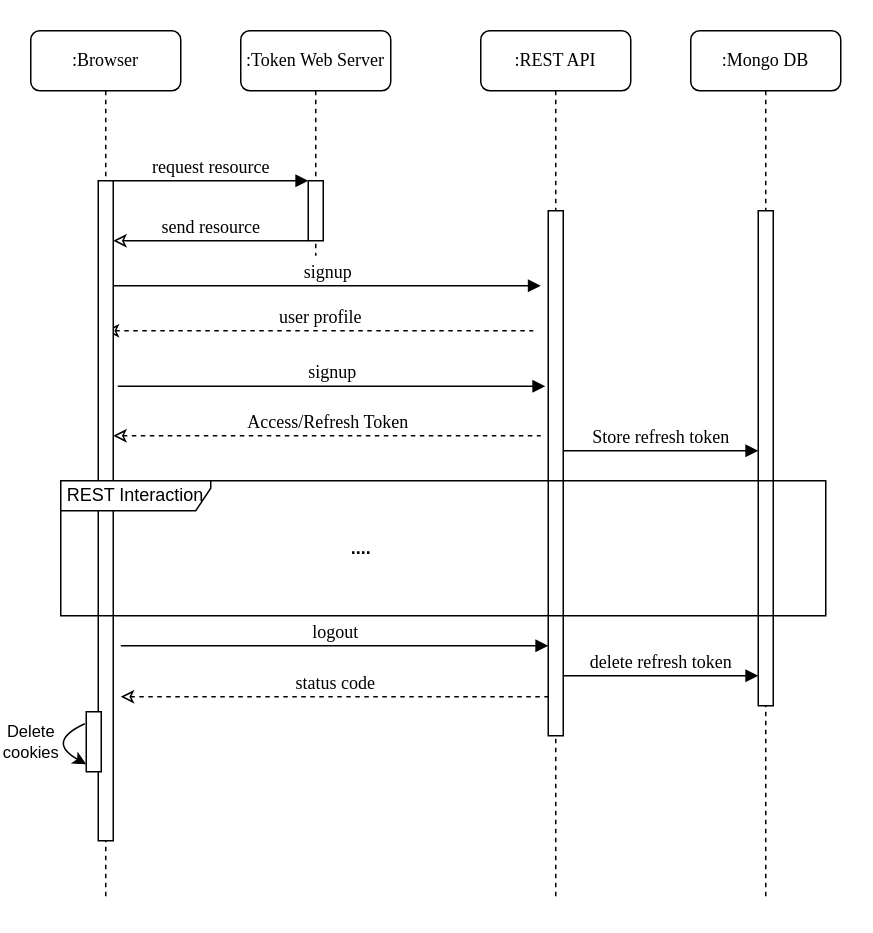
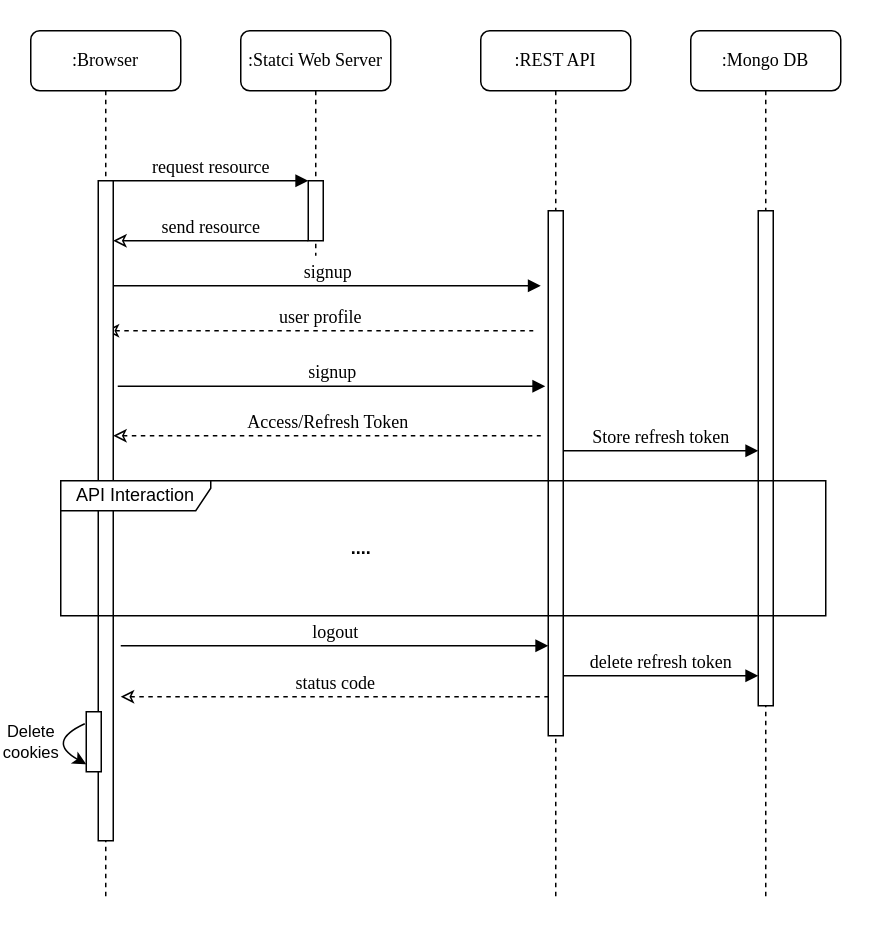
node ":Token Web Server": label ":Token Web Server" -> ":Statci Web Server"
node "REST Interaction": label "REST Interaction" -> "API Interaction"
